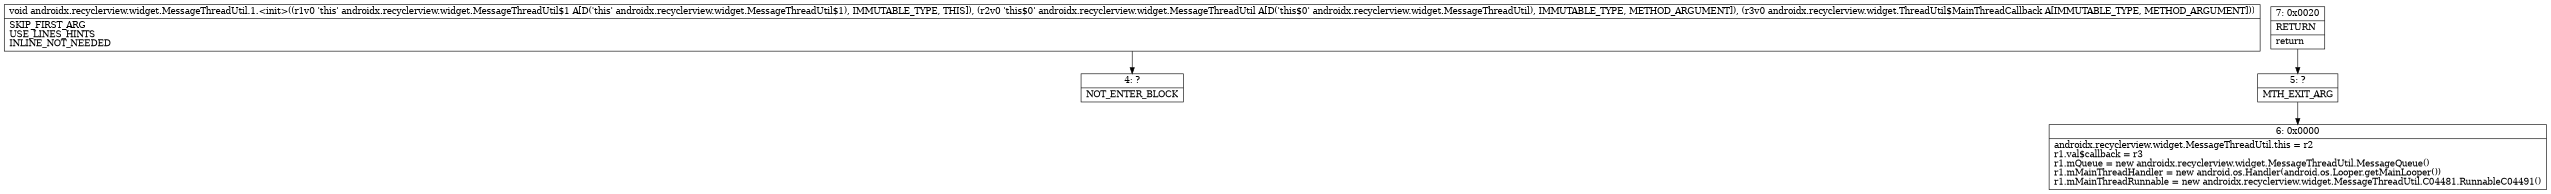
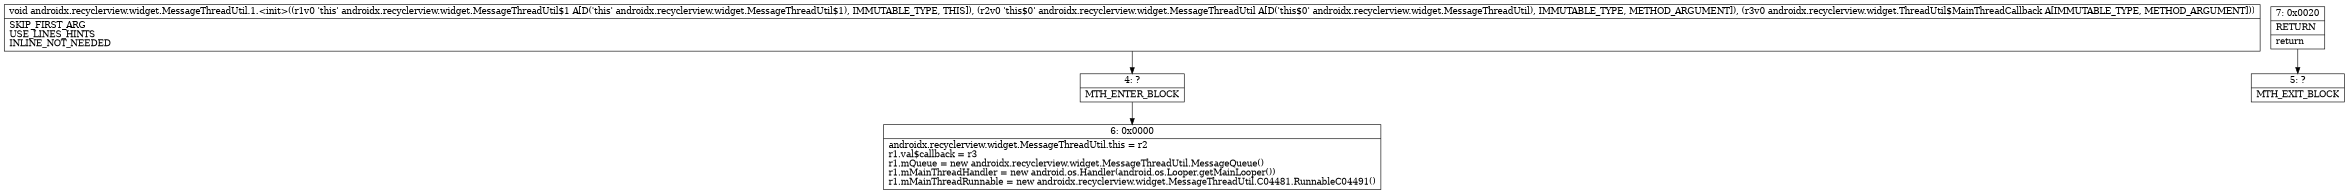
node "4: ?": text "NOT_ENTER_BLOCK" -> "MTH_ENTER_BLOCK"
node "5: ?": text "MTH_EXIT_ARG" -> "MTH_EXIT_BLOCK"
edge "5: ?" -> "6: 0x0000": now "4: ?" -> "6: 0x0000"
